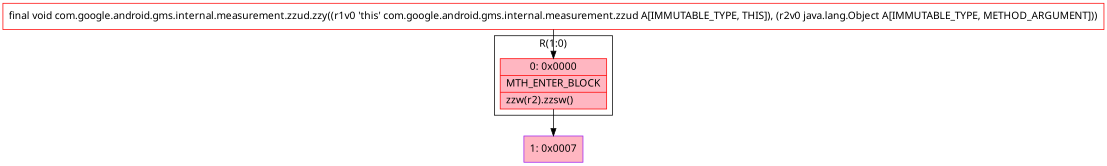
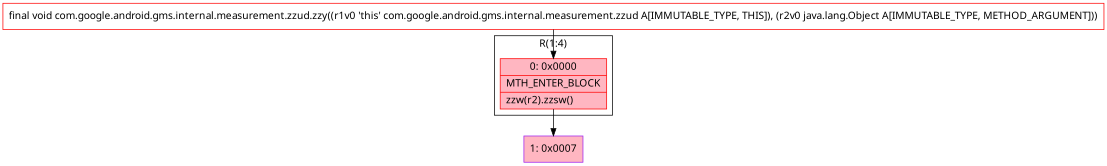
cluster "R(1:0)": label "R(1:0)" -> "R(1:4)"
